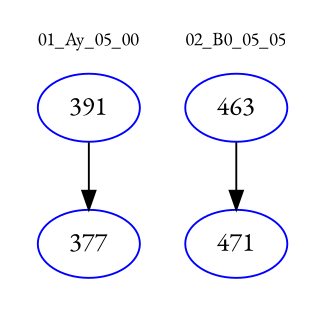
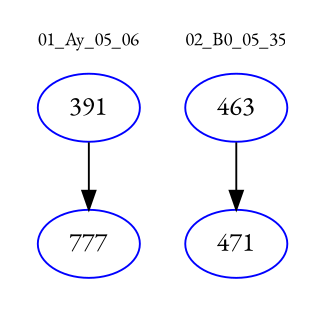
cluster "01_Ay_05_00": label "01_Ay_05_00" -> "01_Ay_05_06"
cluster "02_B0_05_05": label "02_B0_05_05" -> "02_B0_05_35"
node "377": label "377" -> "777"
